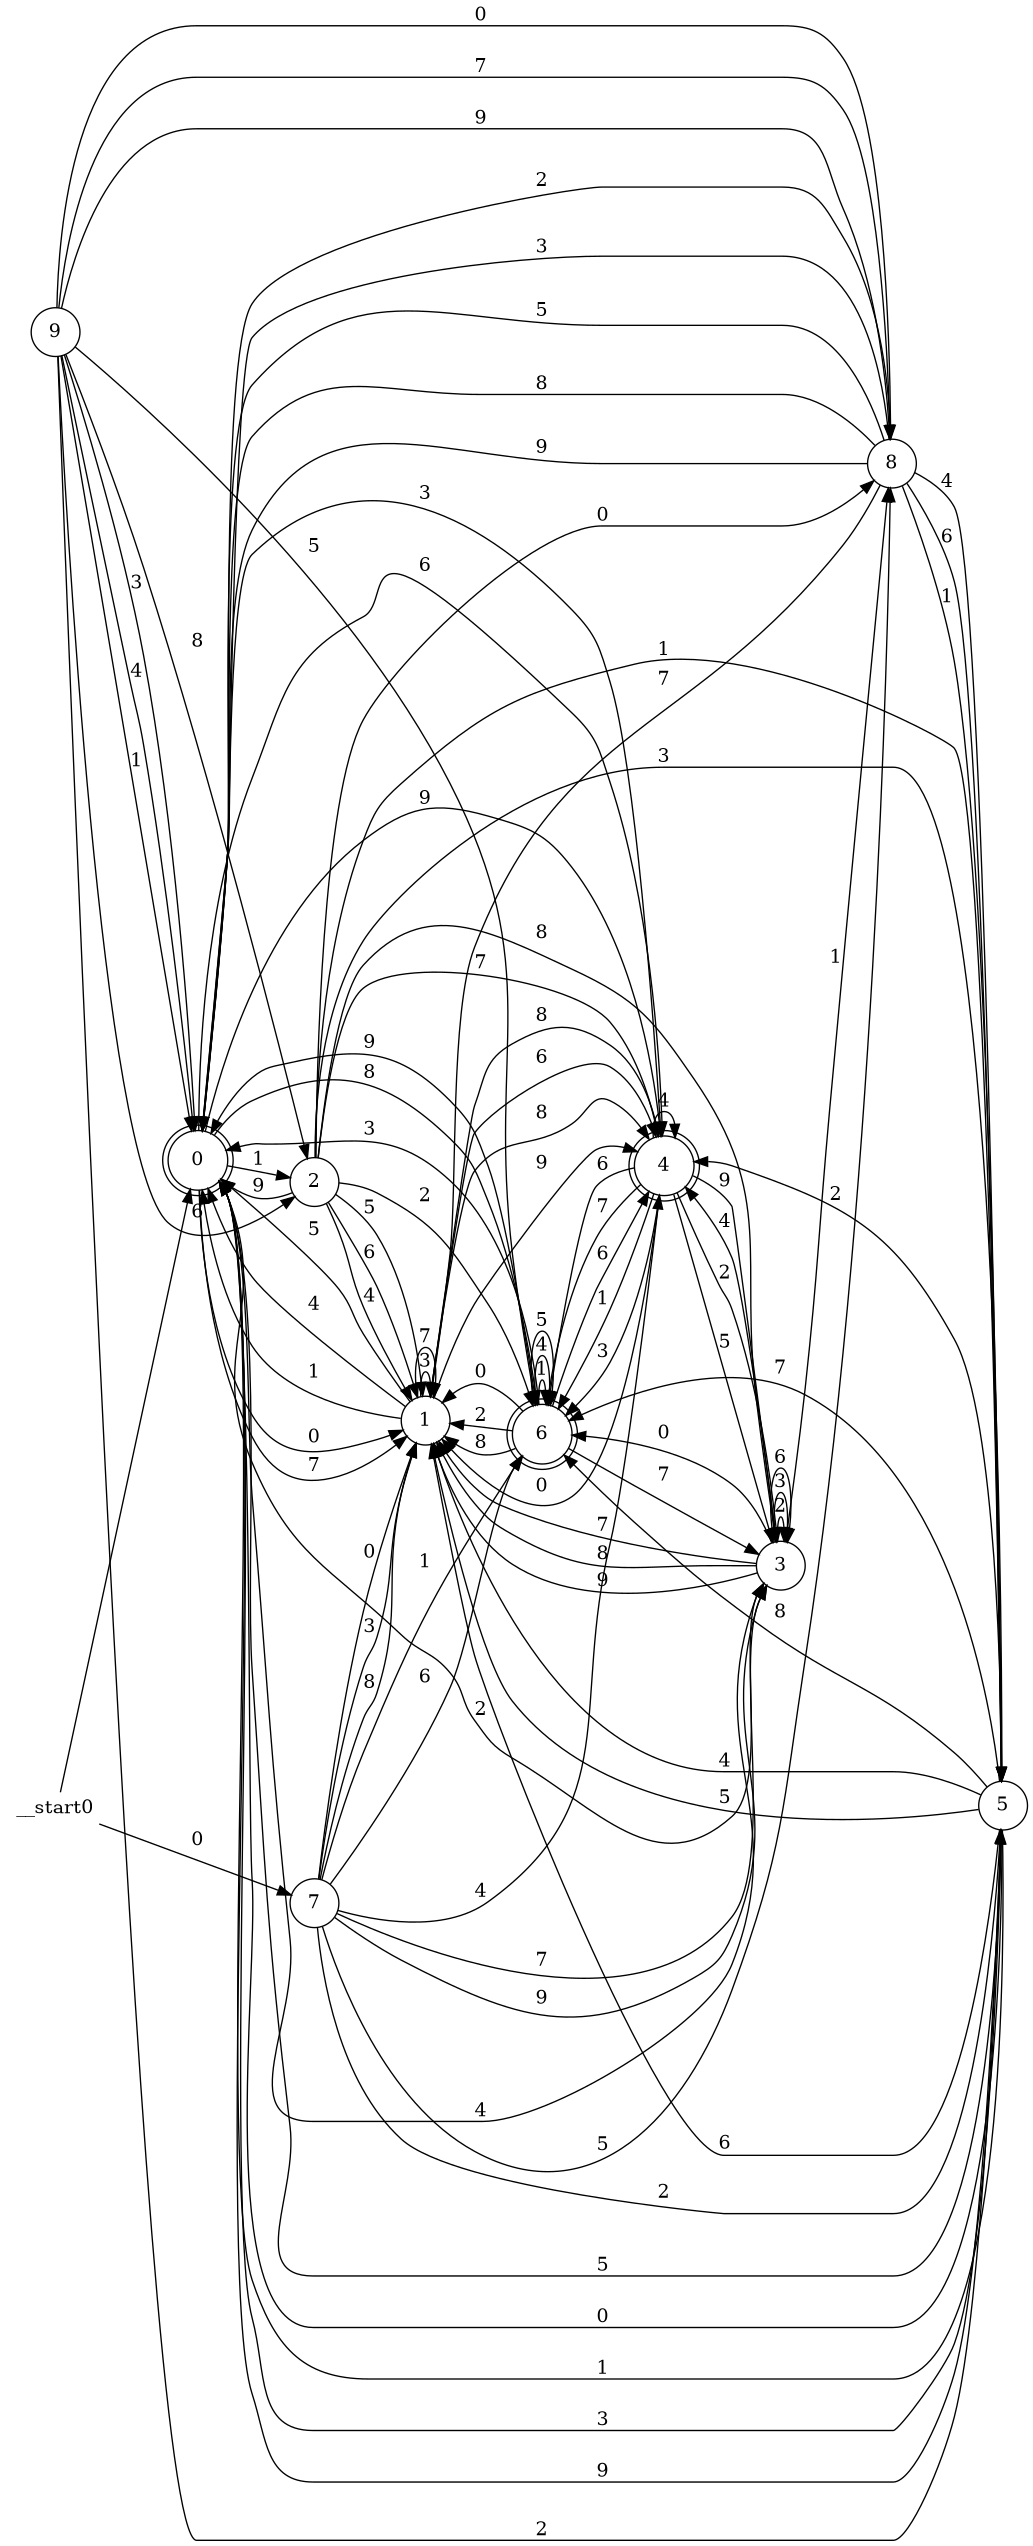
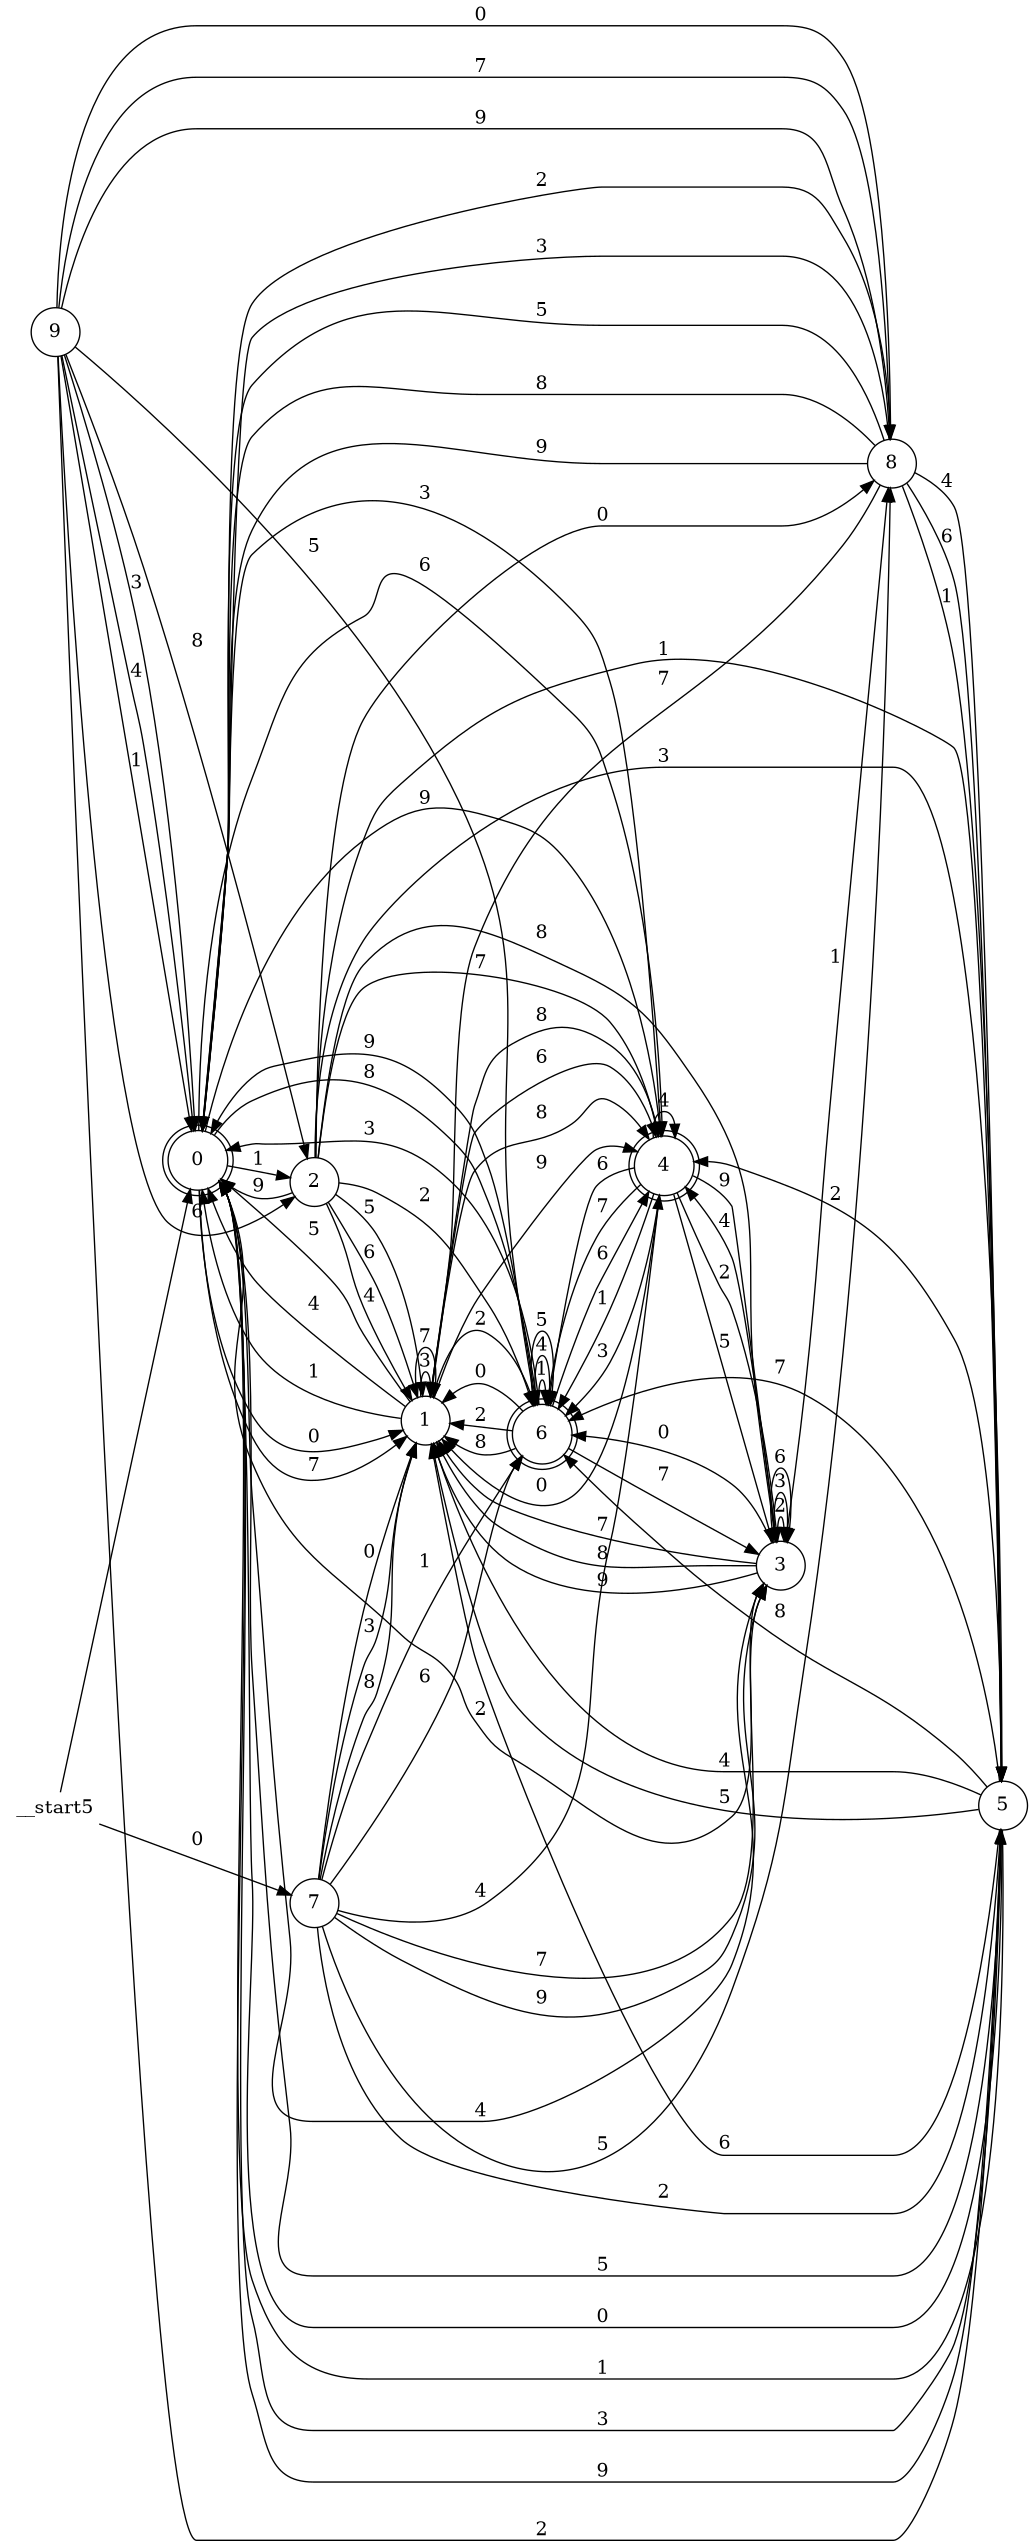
edge "1" -> "6": added, label "2"
node "__start0": label "__start0" -> "__start5"
